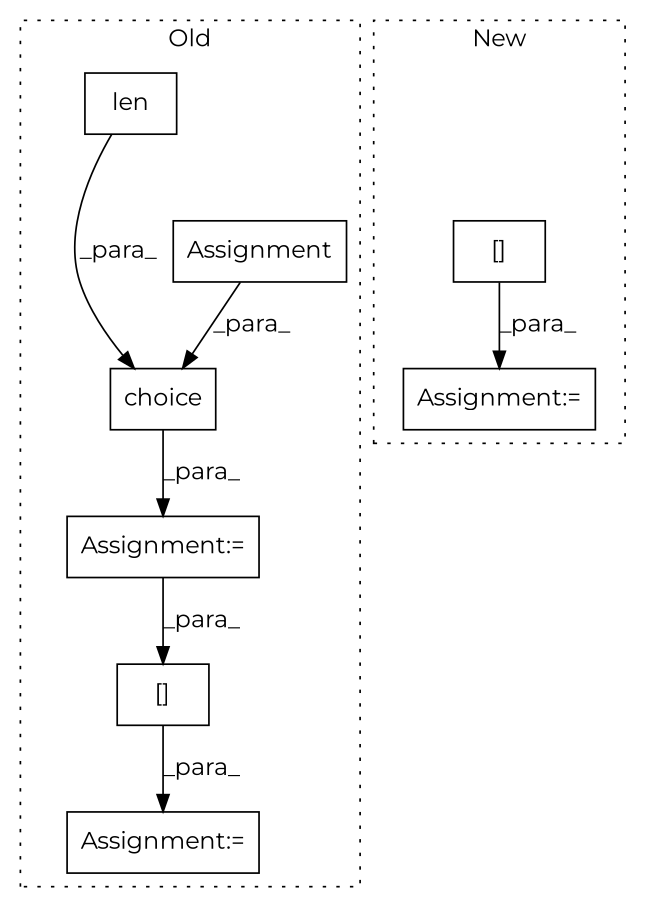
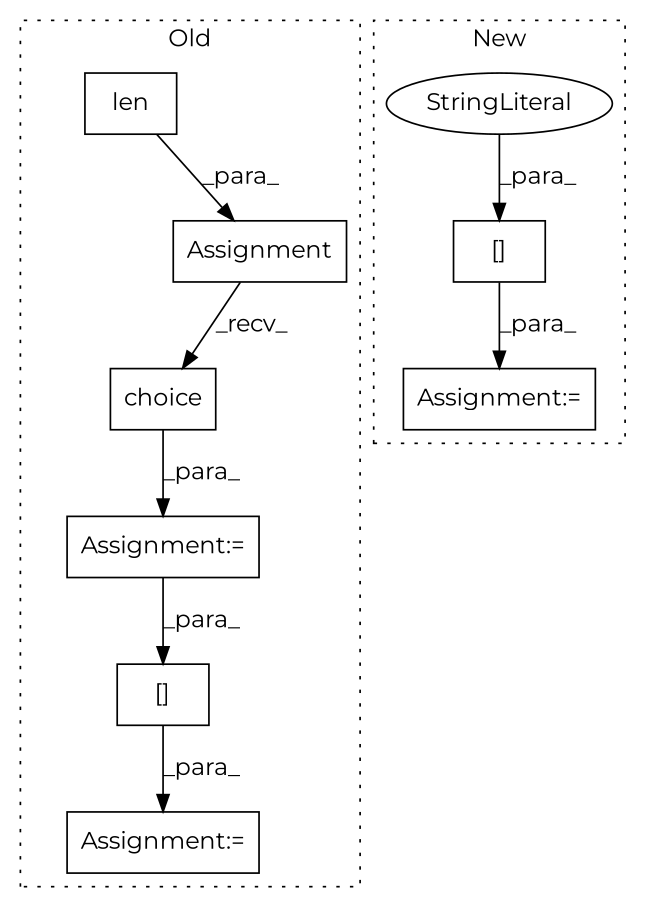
node "StringLiteral": added
edge "len" -> "choice": now "len" -> "Assignment"
edge "Assignment" -> "choice": label "_para_" -> "_recv_"
